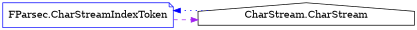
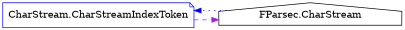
node "FParsec.CharStreamIndexToken": label "FParsec.CharStreamIndexToken" -> "CharStream.CharStreamIndexToken"
node "CharStream.CharStream": label "CharStream.CharStream" -> "FParsec.CharStream"
